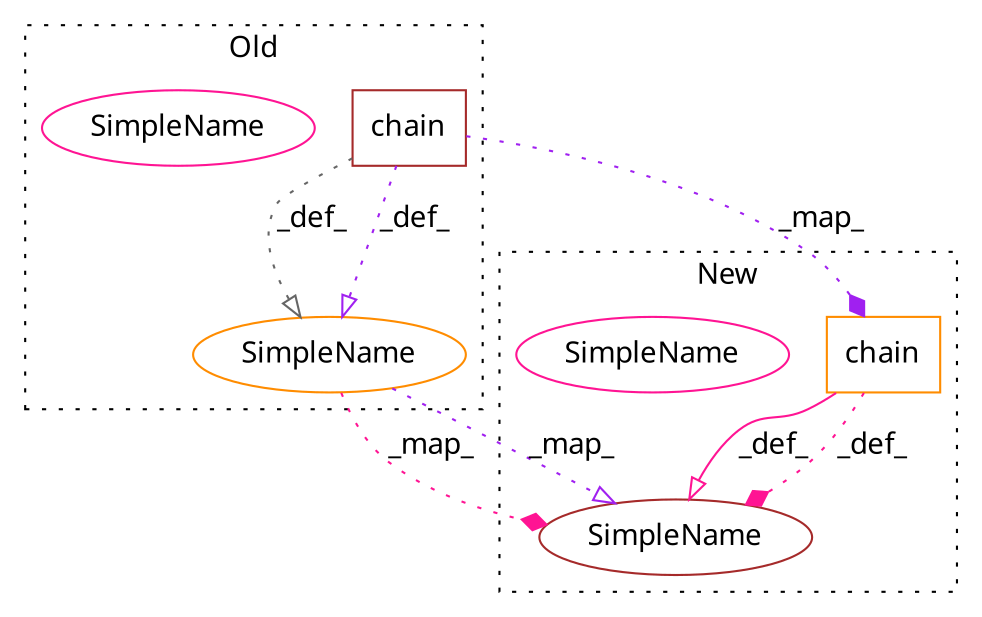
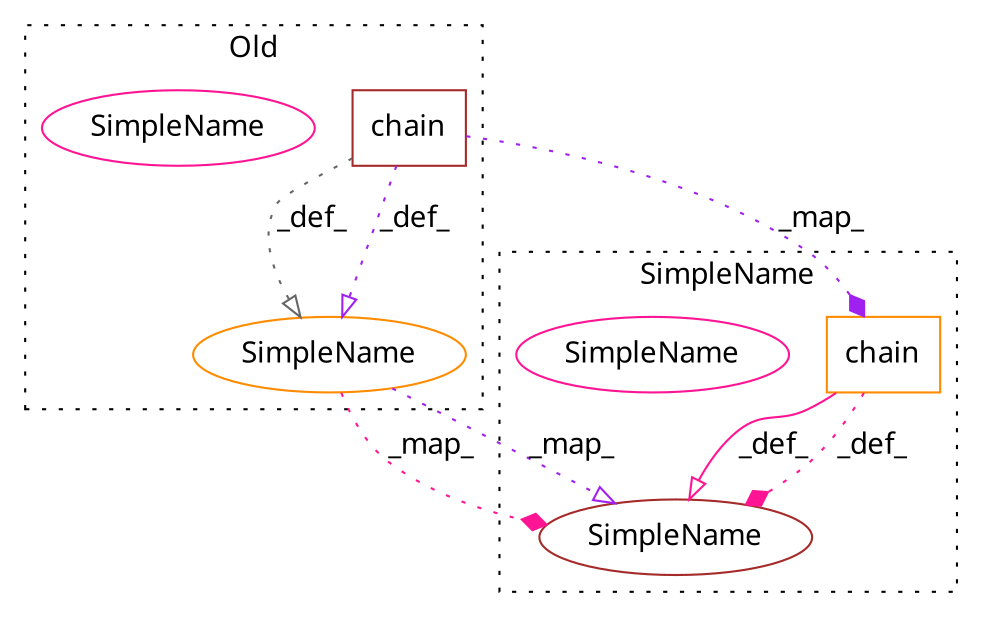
cluster "New": label "New" -> "SimpleName"
